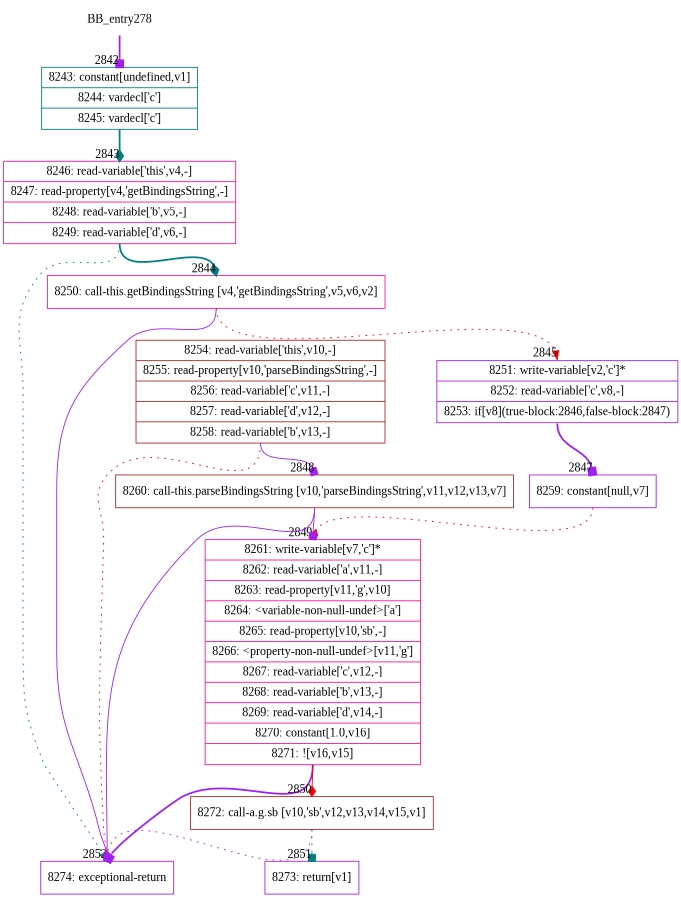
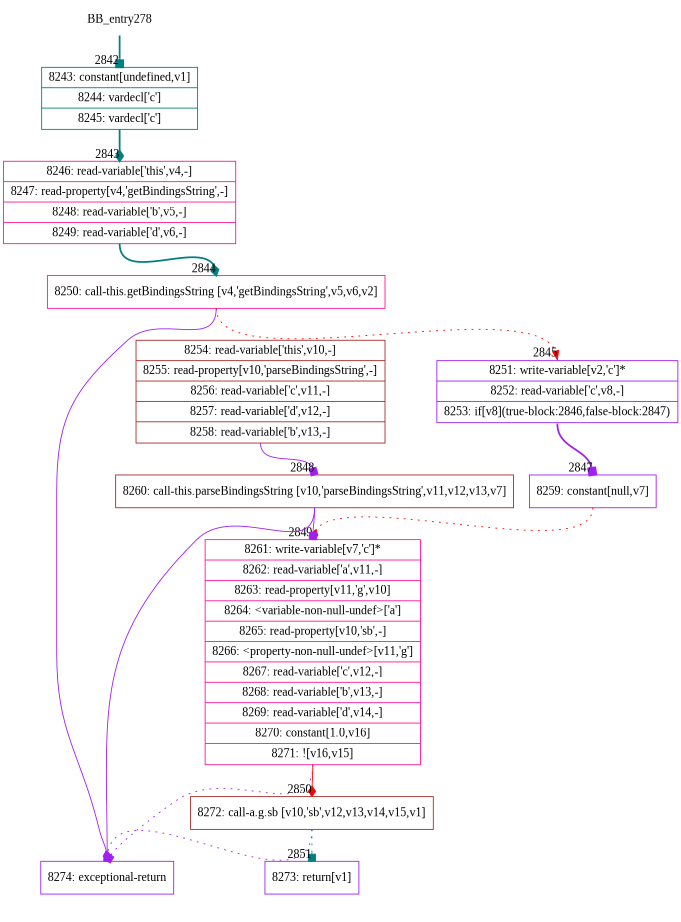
edge "BB_entry278" -> "8243: constant[undefined,v1]": color purple -> teal
edge "8246: read-variable['this',v4,-]" -> "8274: exceptional-return": removed
edge "8254: read-variable['this',v10,-]" -> "8274: exceptional-return": removed
edge "8261: write-variable[v7,'c']*" -> "8274: exceptional-return": style bold -> dotted
